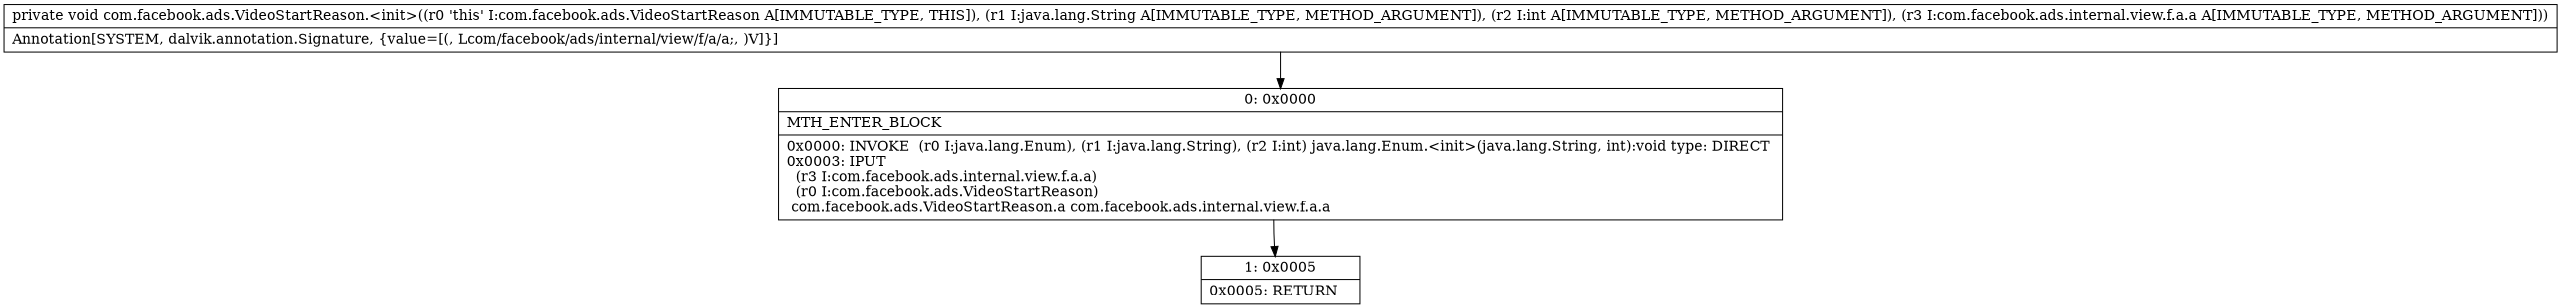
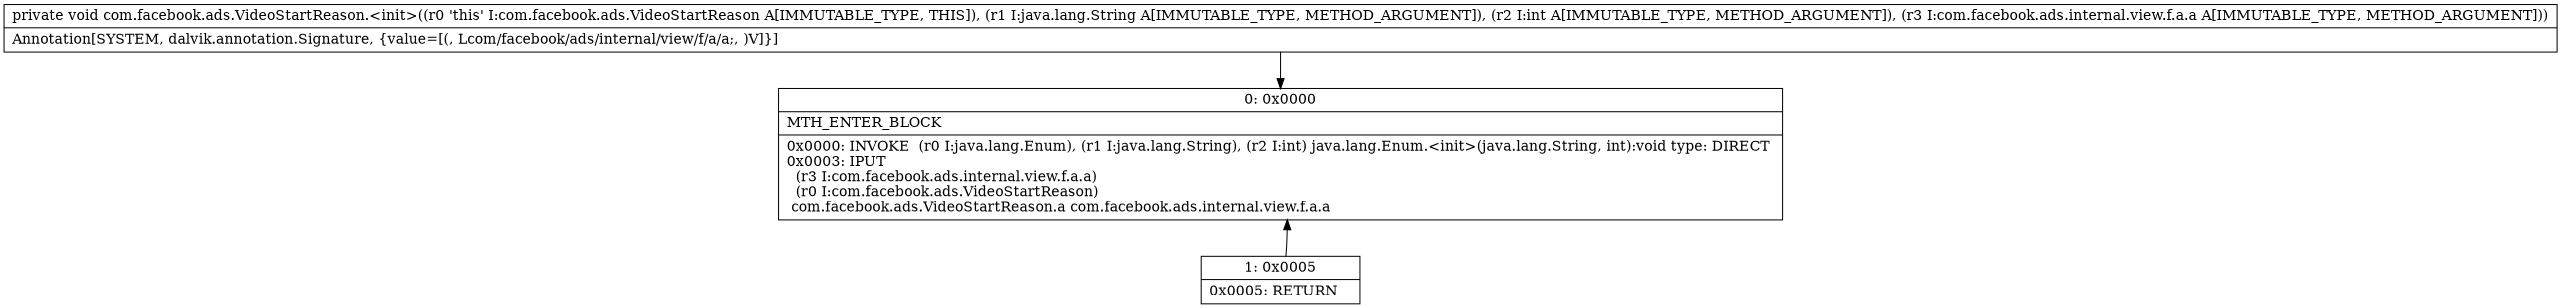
edge "0: 0x0000" -> "1: 0x0005": reversed
